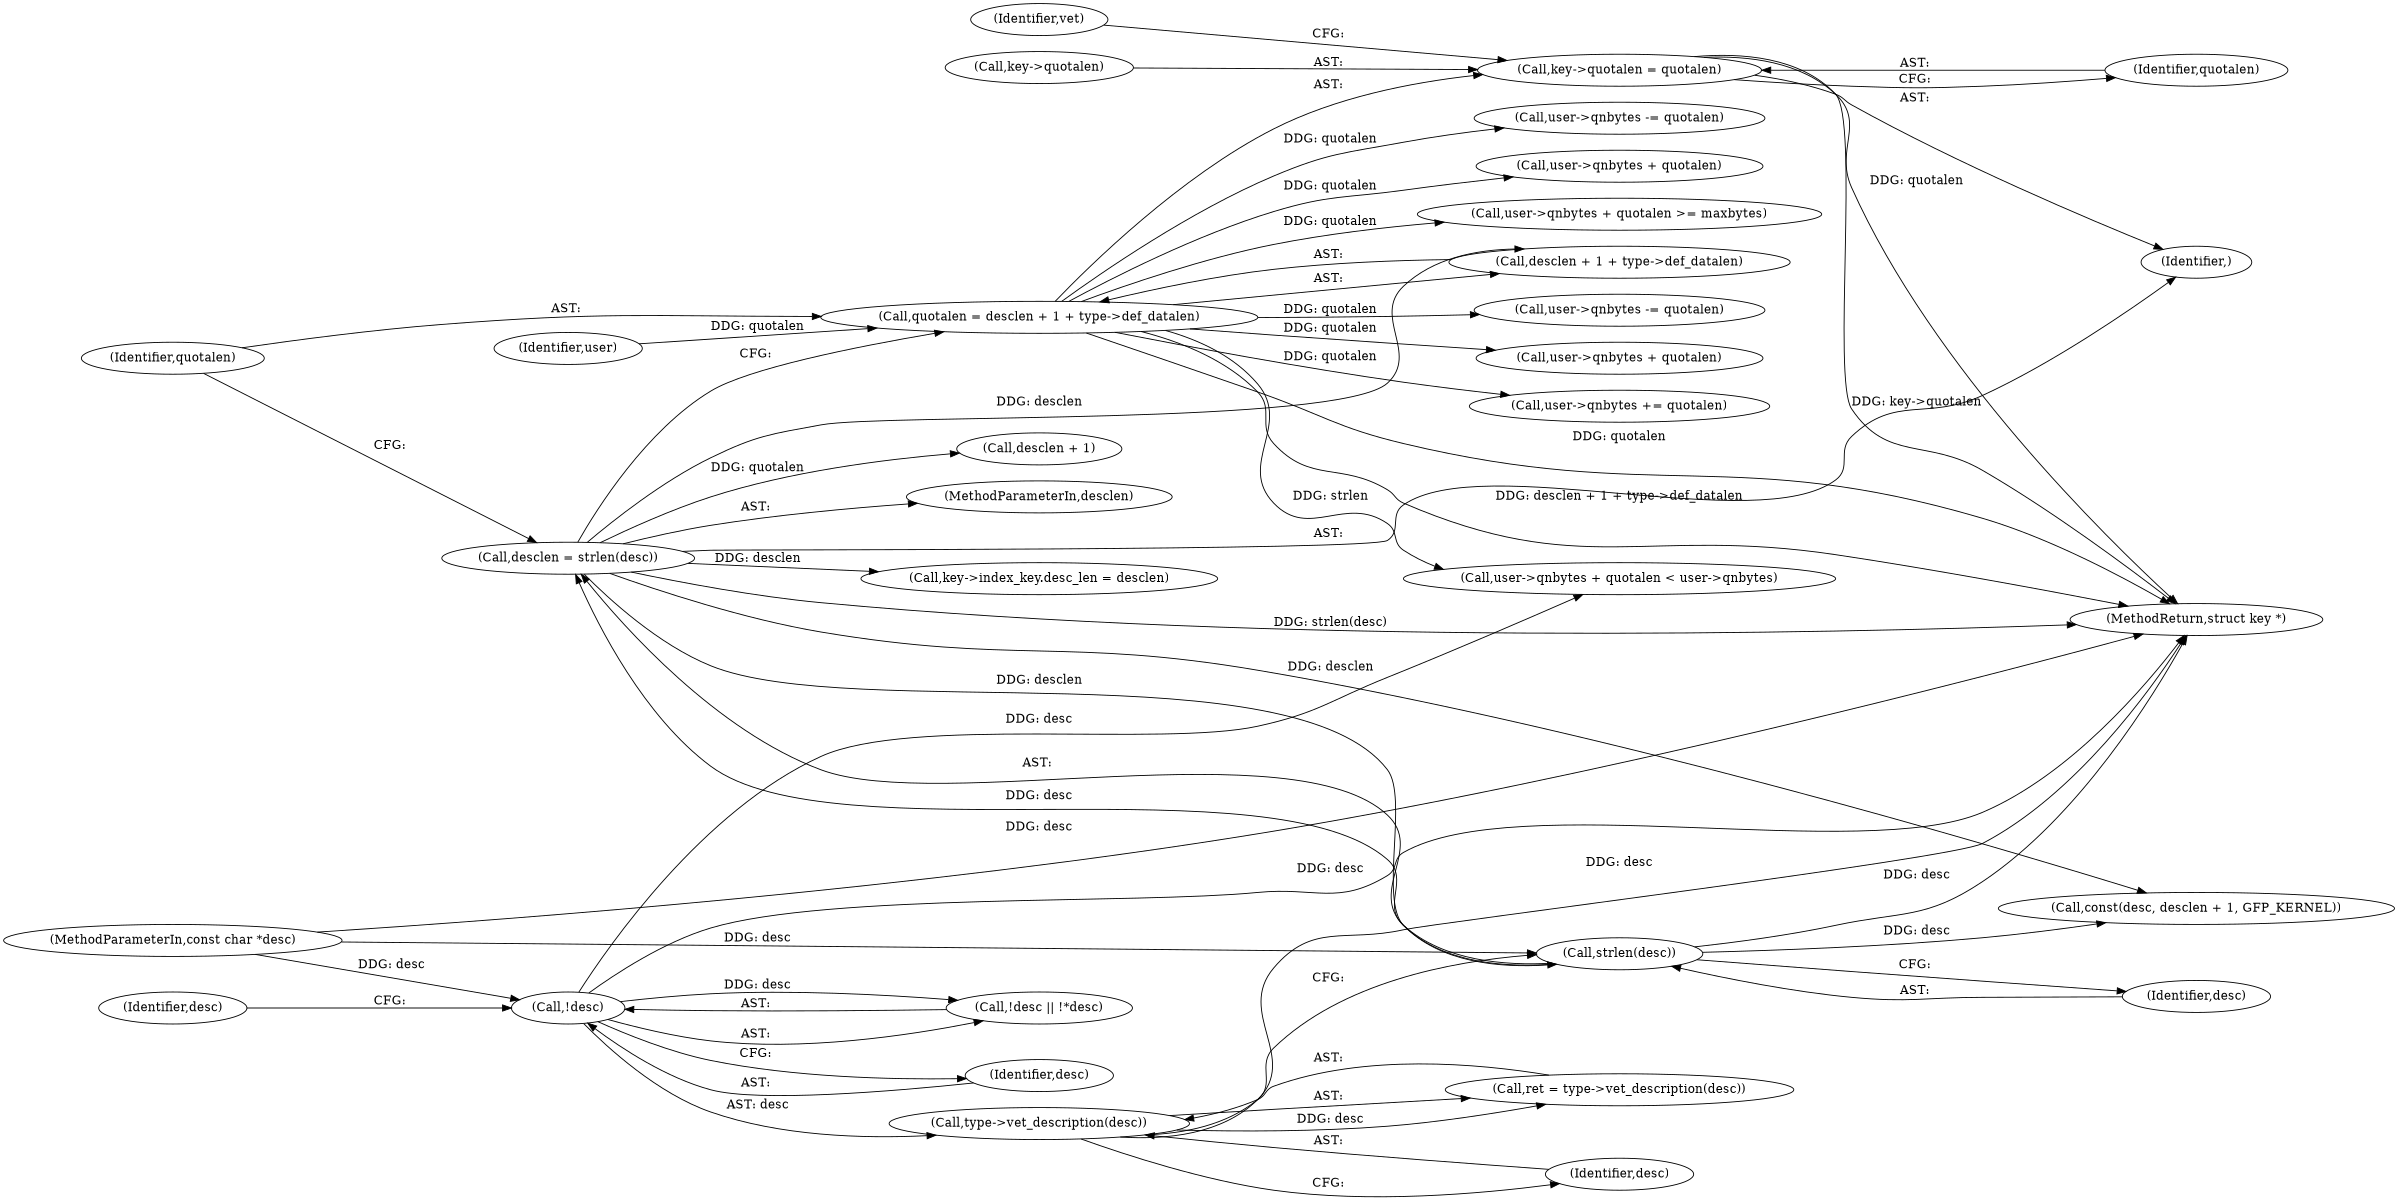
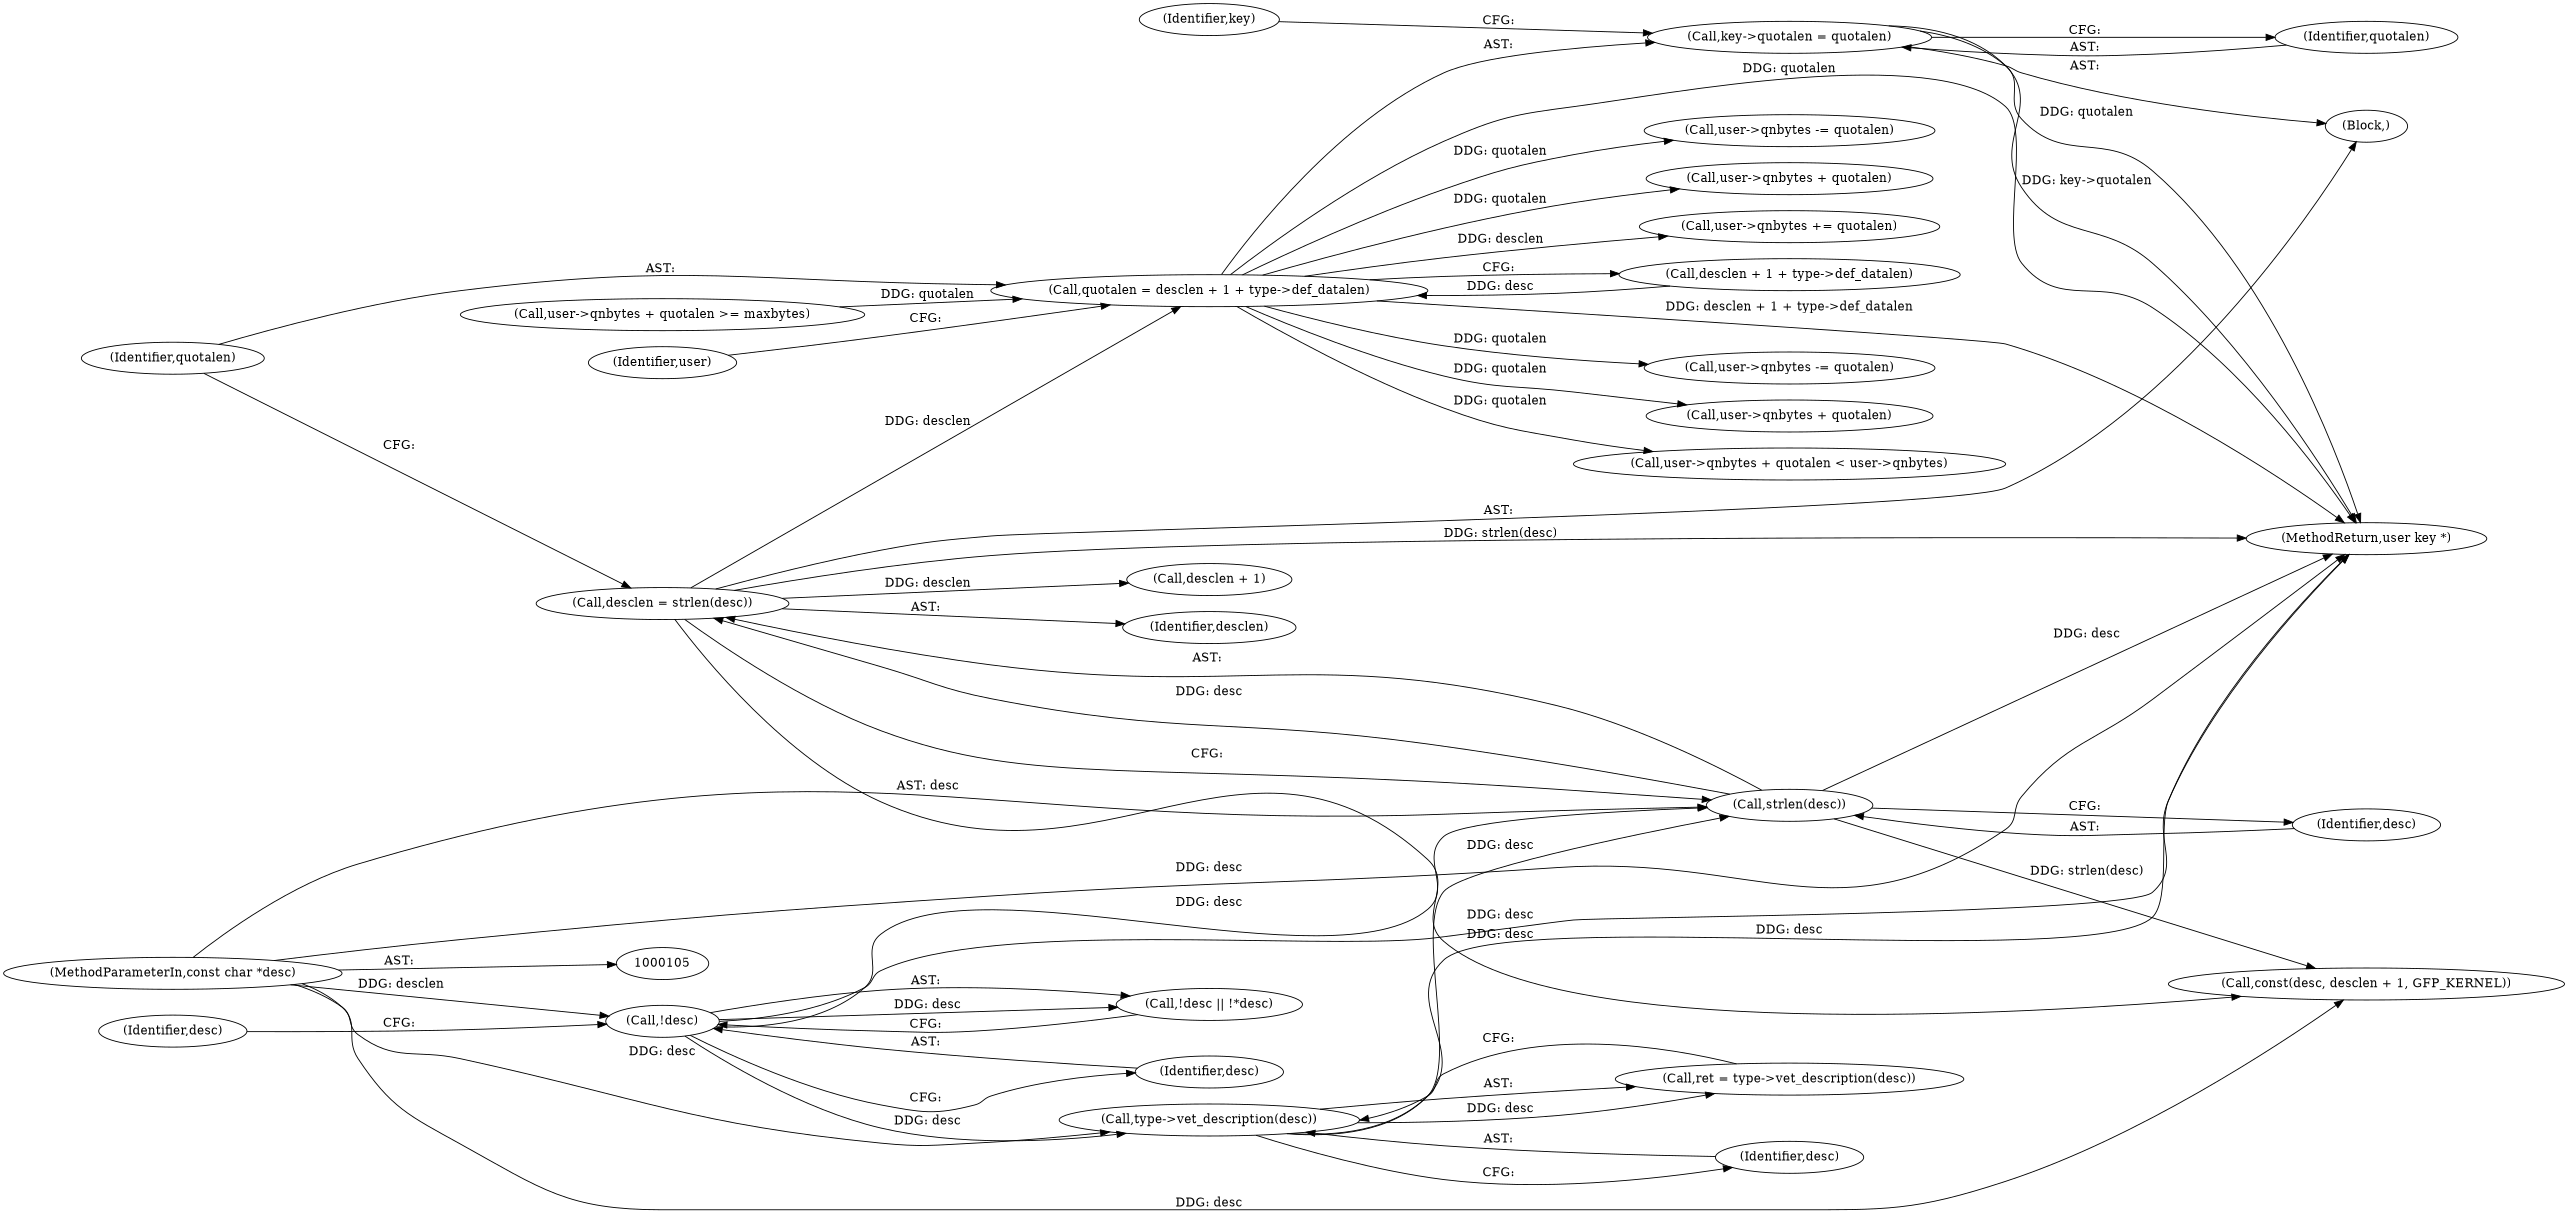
node "(Identifier,vet)": label "(Identifier,vet)" -> "(Identifier,key)"
node "(Call,key->quotalen)": removed
edge "(Call,quotalen = desclen + 1 + type->def_datalen)" -> "(Call,user->qnbytes + quotalen >= maxbytes)": reversed
edge "(Call,desclen + 1 + type->def_datalen)" -> "(Call,quotalen = desclen + 1 + type->def_datalen)": label "AST: " -> "DDG: desc"
node "(Identifier,)": label "(Identifier,)" -> "(Block,)"
edge "(Call,quotalen = desclen + 1 + type->def_datalen)" -> "(Call,desclen + 1 + type->def_datalen)": label "AST: " -> "CFG: "
edge "(Identifier,user)" -> "(Call,quotalen = desclen + 1 + type->def_datalen)": label "DDG: quotalen" -> "CFG: "
edge "(Call,desclen = strlen(desc))" -> "(Call,quotalen = desclen + 1 + type->def_datalen)": label "CFG: " -> "DDG: desclen"
edge "(Call,quotalen = desclen + 1 + type->def_datalen)" -> "(Call,user->qnbytes += quotalen)": label "DDG: quotalen" -> "DDG: desclen"
edge "(Call,desclen = strlen(desc))" -> "(Call,desclen + 1 + type->def_datalen)": removed, label "DDG: desclen"
edge "(Call,desclen = strlen(desc))" -> "(Call,desclen + 1)": label "DDG: quotalen" -> "DDG: desclen"
edge "(Call,quotalen = desclen + 1 + type->def_datalen)" -> "(Call,user->qnbytes + quotalen < user->qnbytes)": label "DDG: strlen" -> "DDG: quotalen"
node "(MethodParameterIn,desclen)": label "(MethodParameterIn,desclen)" -> "(Identifier,desclen)"
node "(Call,key->index_key.desc_len = desclen)": removed
node "(MethodReturn,struct key *)": label "(MethodReturn,struct key *)" -> "(MethodReturn,user key *)"
edge "(Call,desclen = strlen(desc))" -> "(Call,const(desc, desclen + 1, GFP_KERNEL))": label "DDG: desclen" -> "DDG: desc"
edge "(Call,desclen = strlen(desc))" -> "(Call,strlen(desc))": label "DDG: desclen" -> "CFG: "
edge "(Call,!desc)" -> "(Call,user->qnbytes + quotalen < user->qnbytes)": now "(Call,!desc)" -> "(Call,strlen(desc))"
edge "(Call,strlen(desc))" -> "(Call,const(desc, desclen + 1, GFP_KERNEL))": label "DDG: desc" -> "DDG: strlen(desc)"
edge "(MethodParameterIn,const char *desc)" -> "(Call,strlen(desc))": label "DDG: desc" -> "AST: desc"
node "1000105": added
edge "(MethodParameterIn,const char *desc)" -> "(Call,!desc)": label "DDG: desc" -> "DDG: desclen"
edge "(Call,type->vet_description(desc))" -> "(Call,strlen(desc))": label "CFG: " -> "DDG: desc"
edge "(Call,!desc || !*desc)" -> "(Call,!desc)": label "AST: " -> "CFG: "
edge "(Call,ret = type->vet_description(desc))" -> "(Call,type->vet_description(desc))": label "AST: " -> "CFG: "
edge "(Call,!desc)" -> "(Call,type->vet_description(desc))": label "AST: desc" -> "DDG: desc"
edge "(MethodParameterIn,const char *desc)" -> "(Call,type->vet_description(desc))": added, label "DDG: desc"
edge "(MethodParameterIn,const char *desc)" -> "(Call,const(desc, desclen + 1, GFP_KERNEL))": added, label "DDG: desc"
